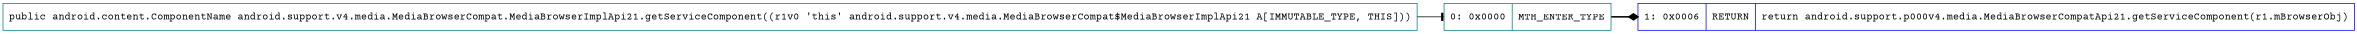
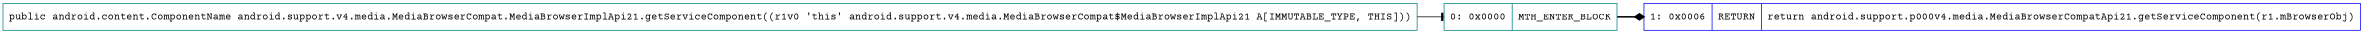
node "0: 0x0000": text "MTH_ENTER_TYPE" -> "MTH_ENTER_BLOCK"
